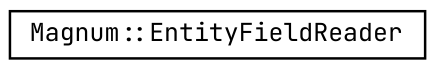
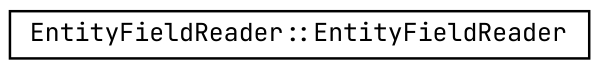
node "Magnum::EntityFieldReader": label "Magnum::EntityFieldReader" -> "EntityFieldReader::EntityFieldReader"
